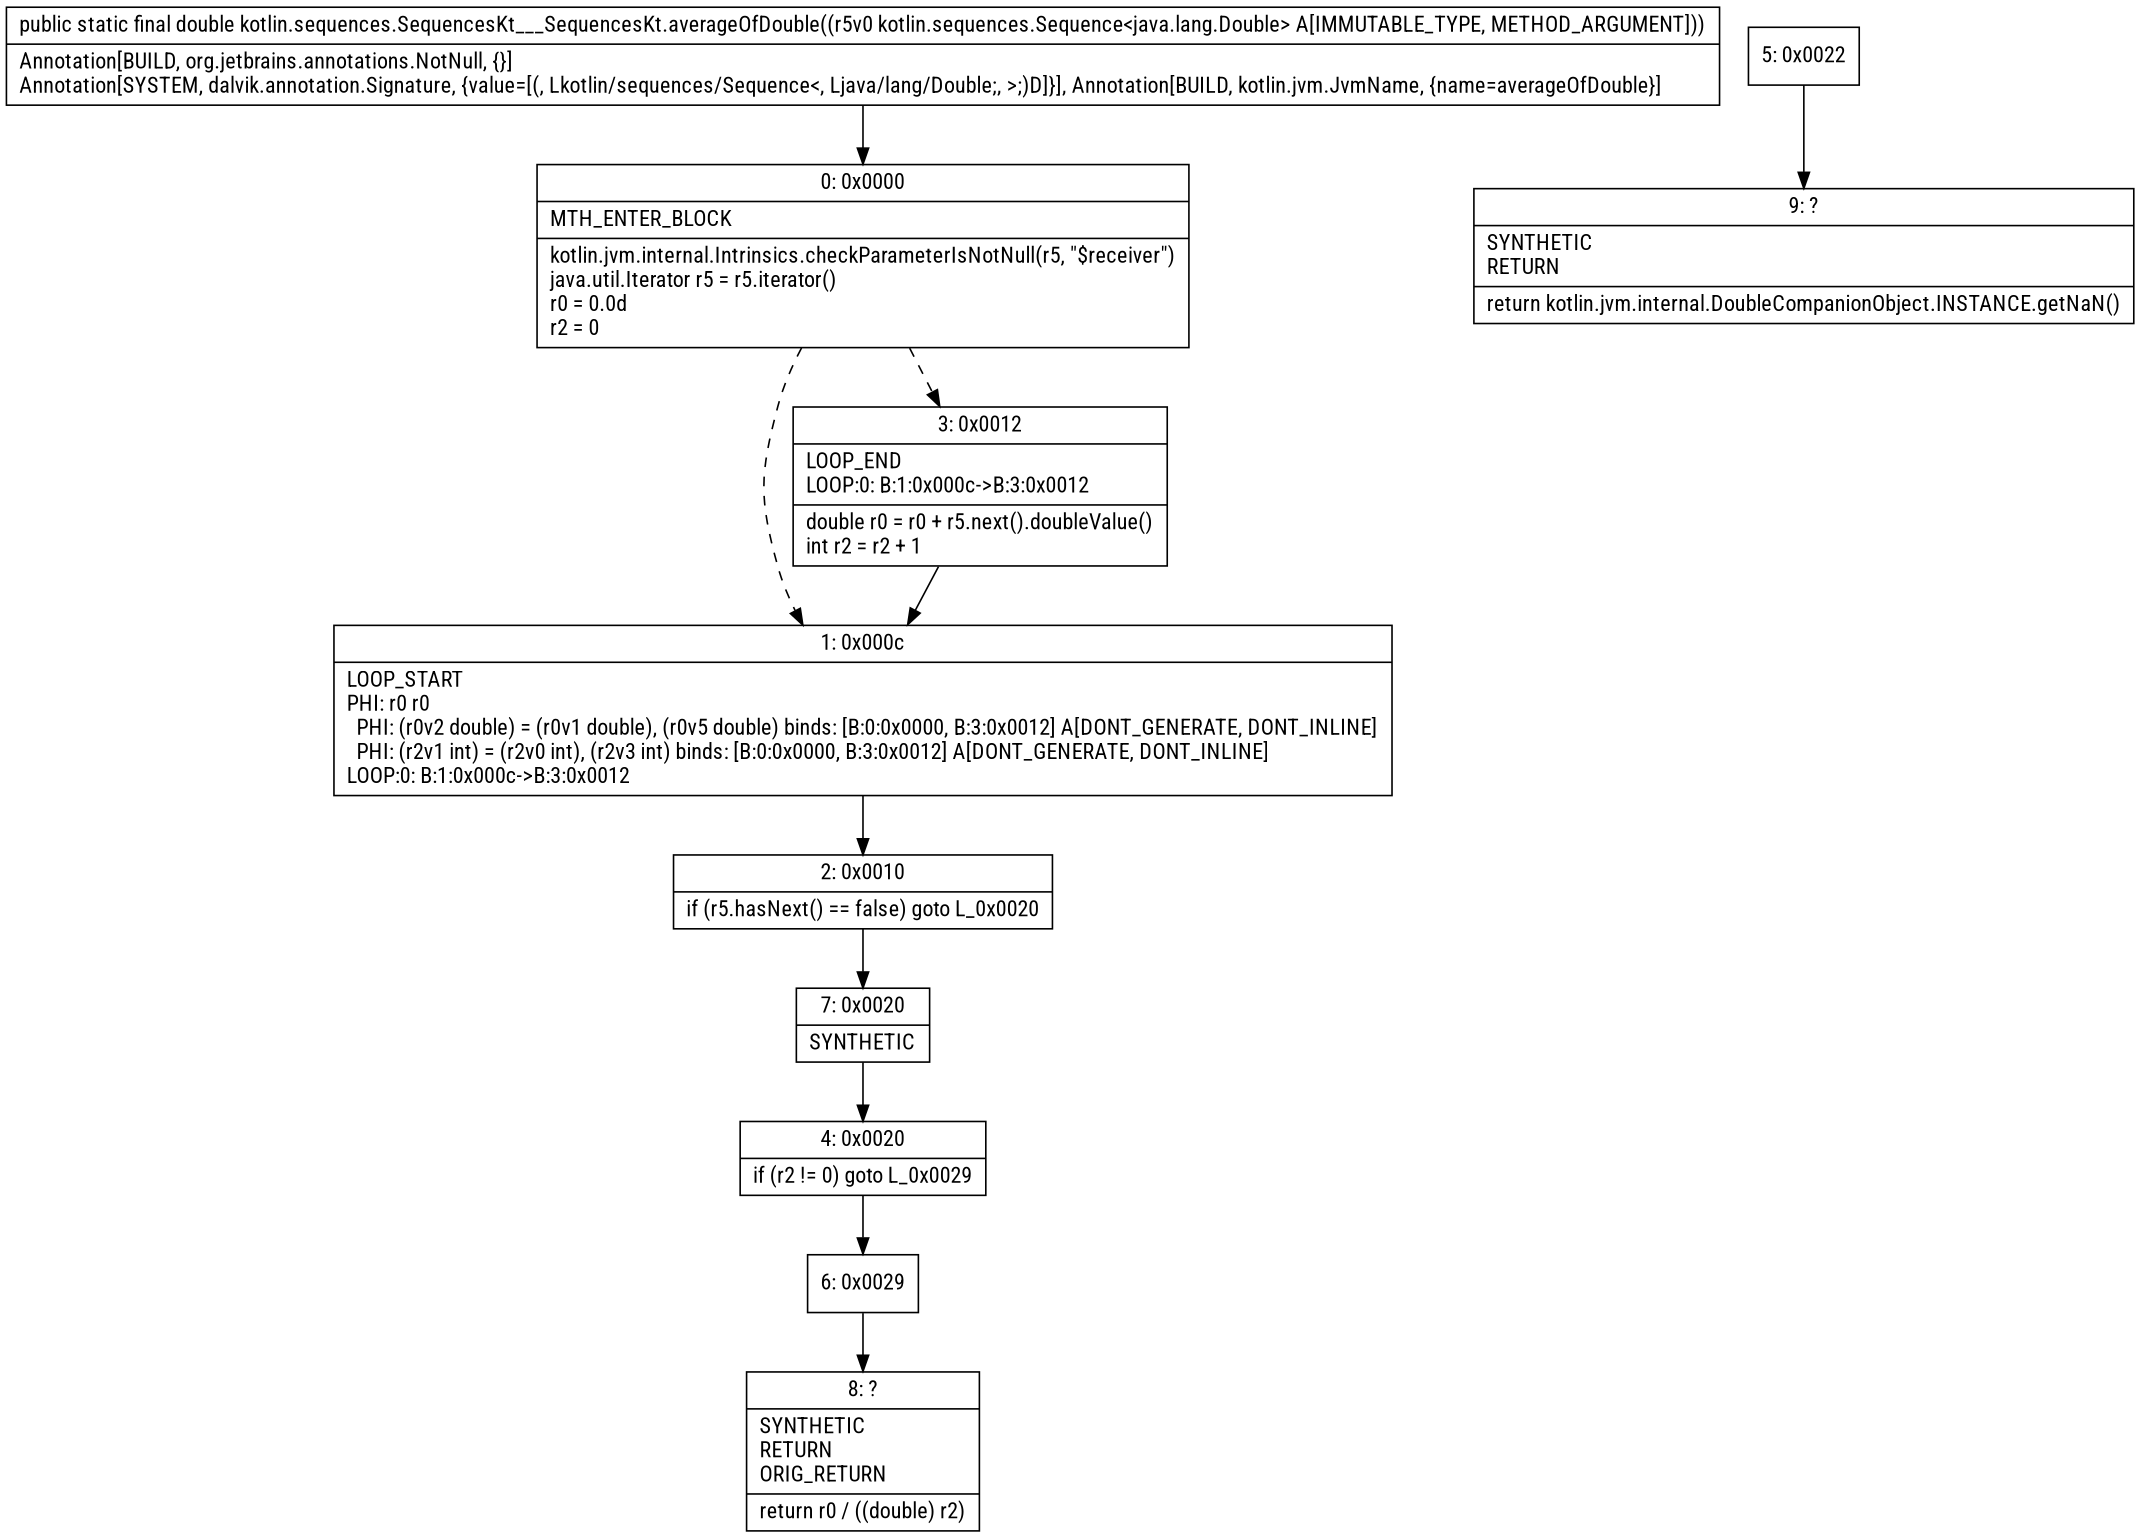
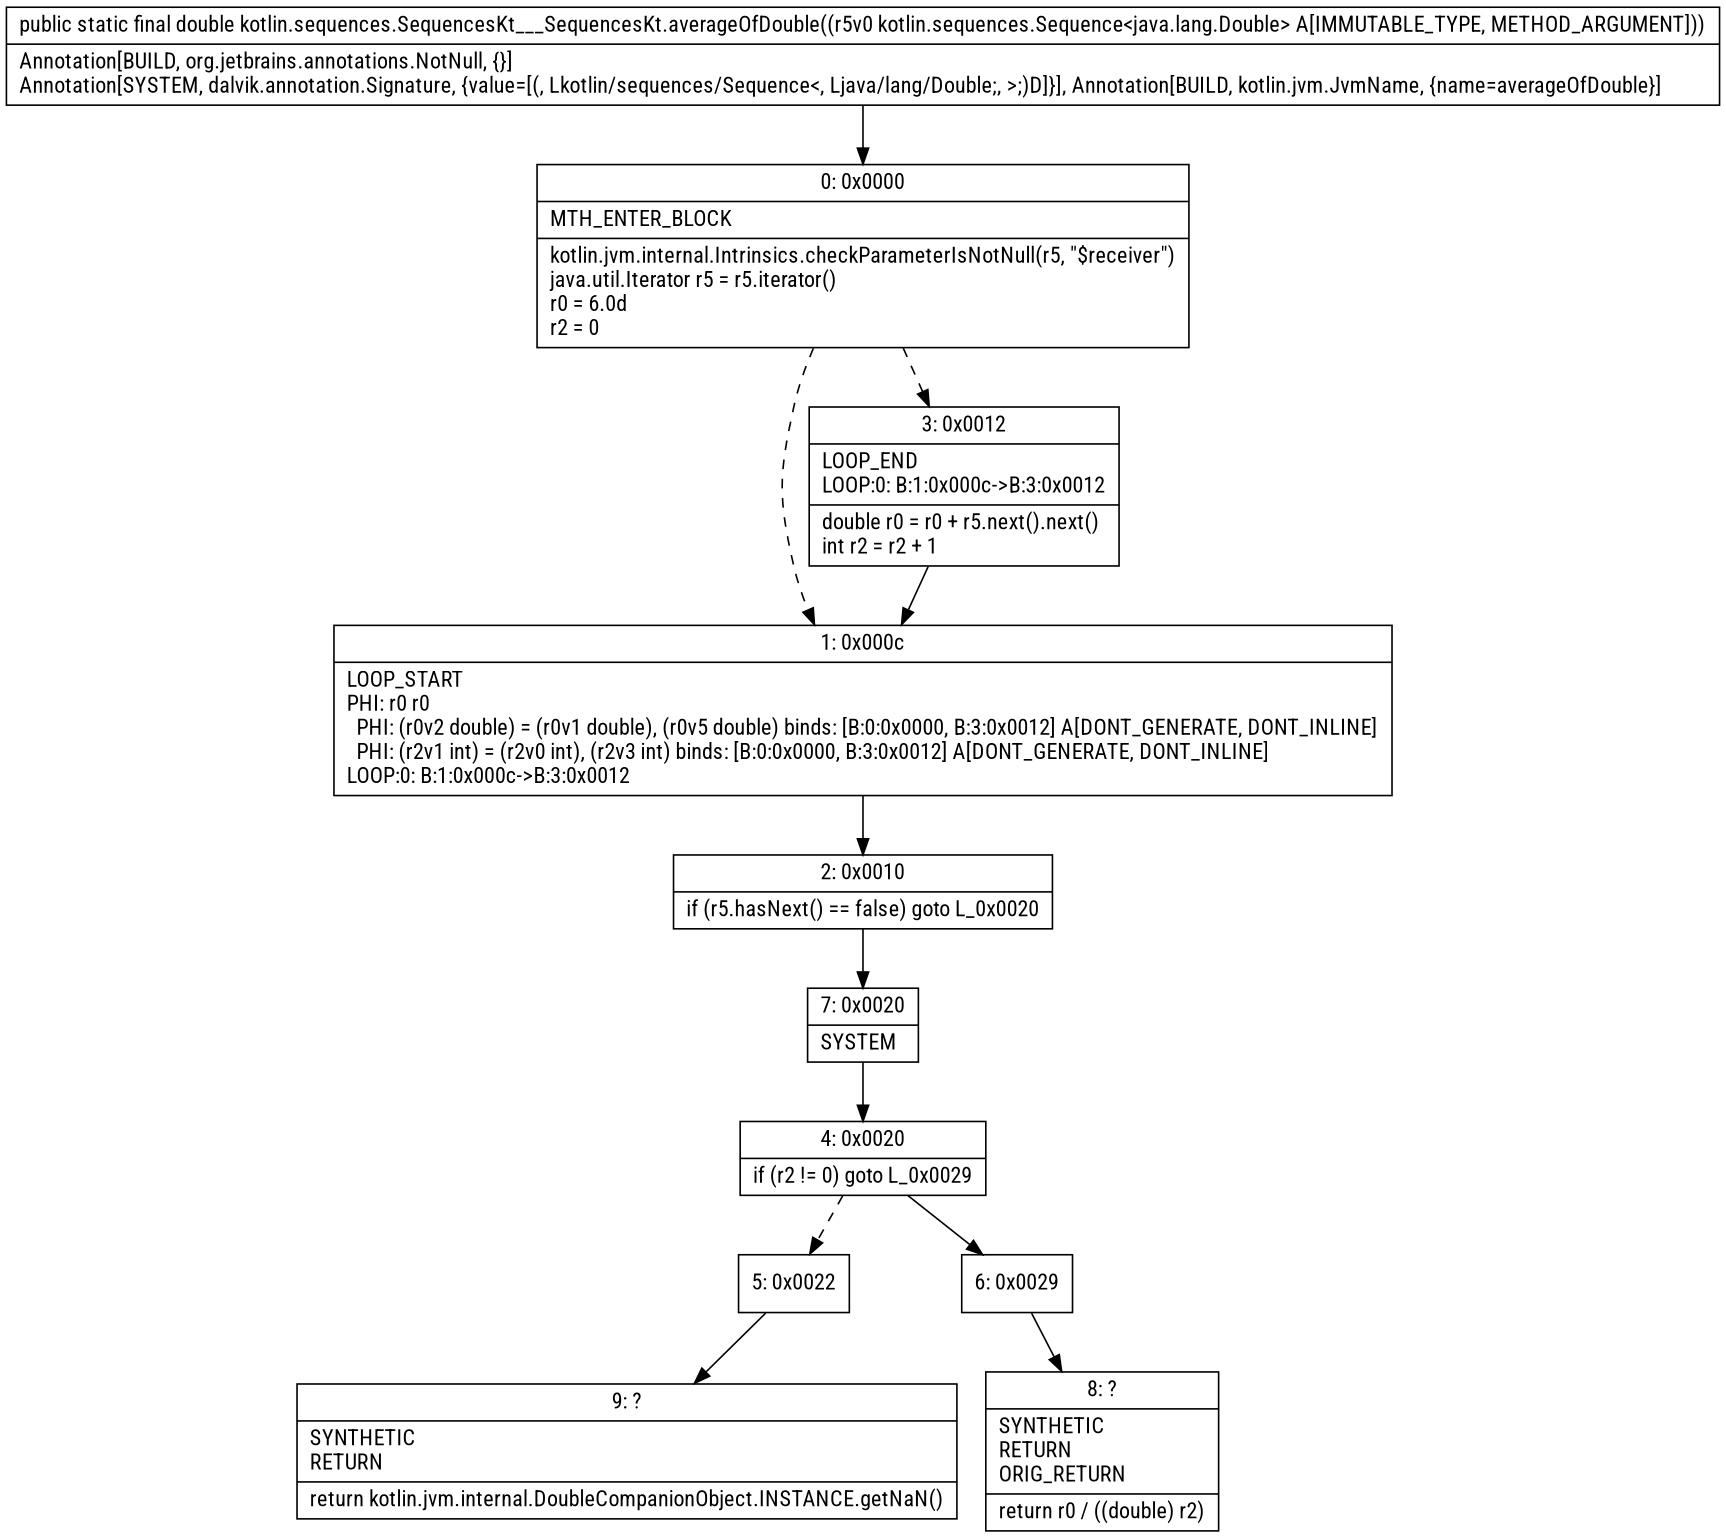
node "0: 0x0000": text "r0 = 0.0d" -> "r0 = 6.0d"
node "3: 0x0012": text "double r0 = r0 + r5.next().doubleValue()" -> "double r0 = r0 + r5.next().next()"
node "7: 0x0020": text "SYNTHETIC" -> "SYSTEM"
edge "4: 0x0020" -> "5: 0x0022": added
